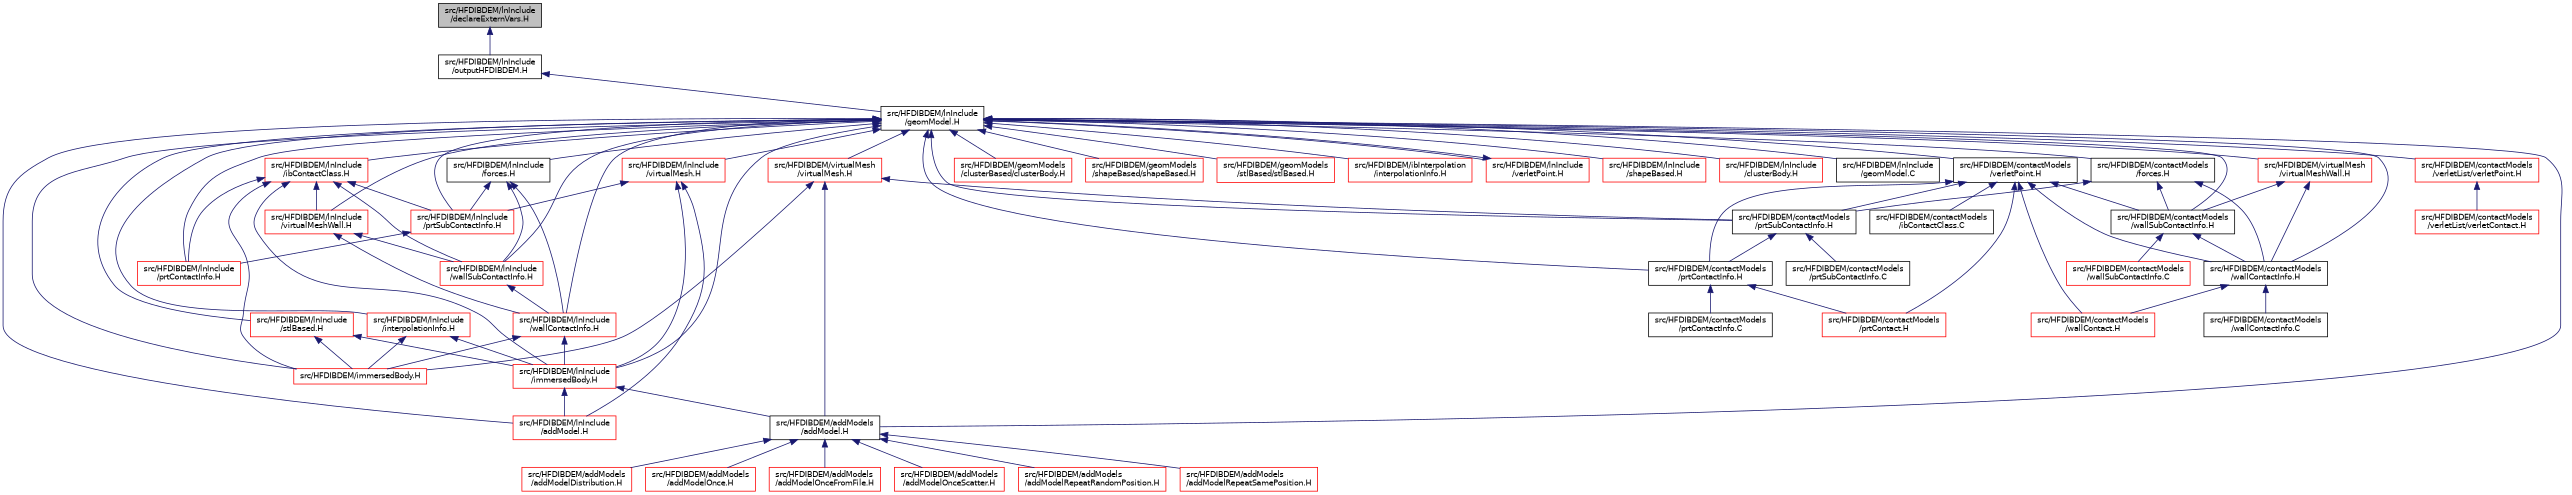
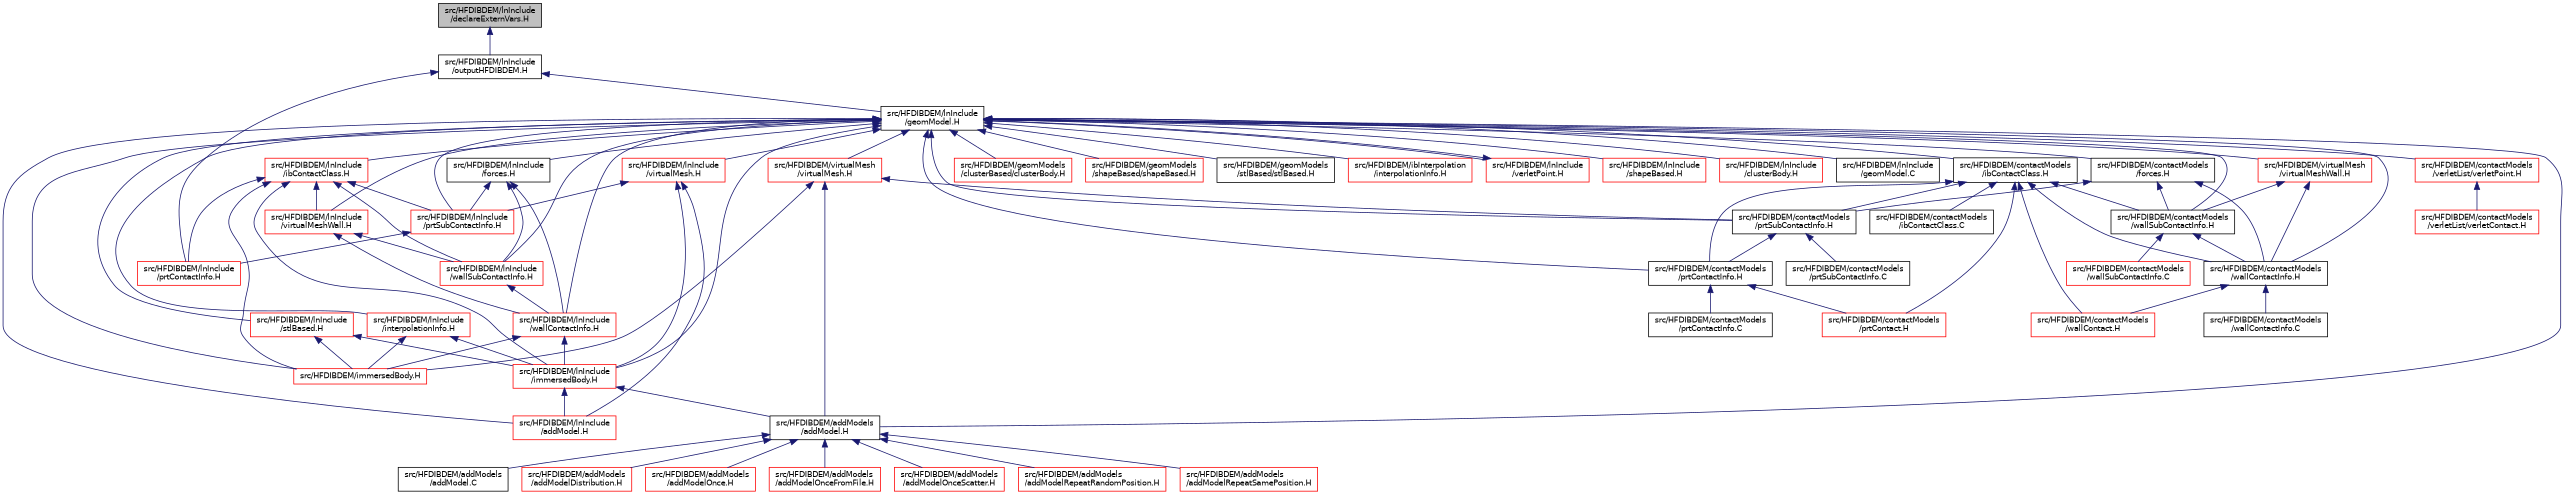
edge "src/HFDIBDEM/lnInclude /prtContactInfo.H" -> "src/HFDIBDEM/lnInclude /geomModel.H": now "src/HFDIBDEM/lnInclude /prtContactInfo.H" -> "src/HFDIBDEM/lnInclude /outputHFDIBDEM.H"
node "src/HFDIBDEM/geomModels /stlBased/stlBased.H": color red -> black
node "src/HFDIBDEM/contactModels /verletPoint.H": label "src/HFDIBDEM/contactModels /verletPoint.H" -> "src/HFDIBDEM/contactModels /ibContactClass.H"
node "src/HFDIBDEM/addModels /addModel.C": added
